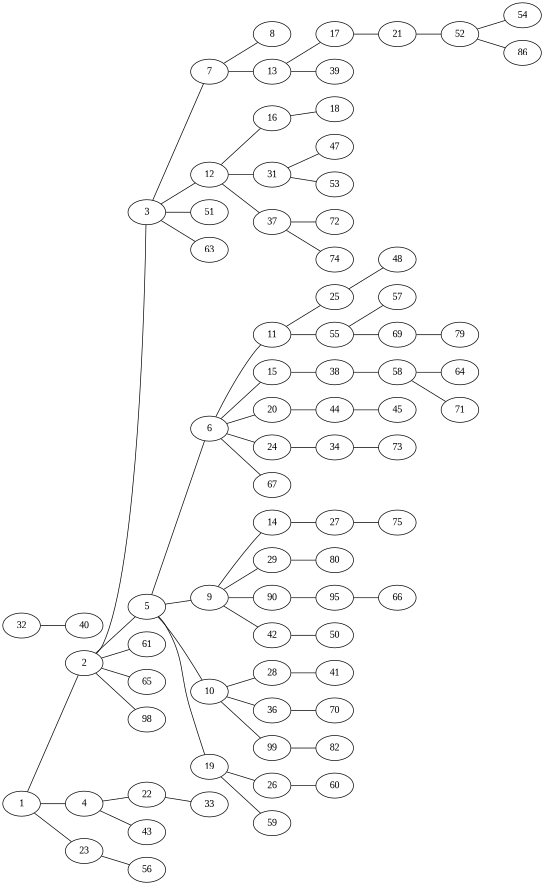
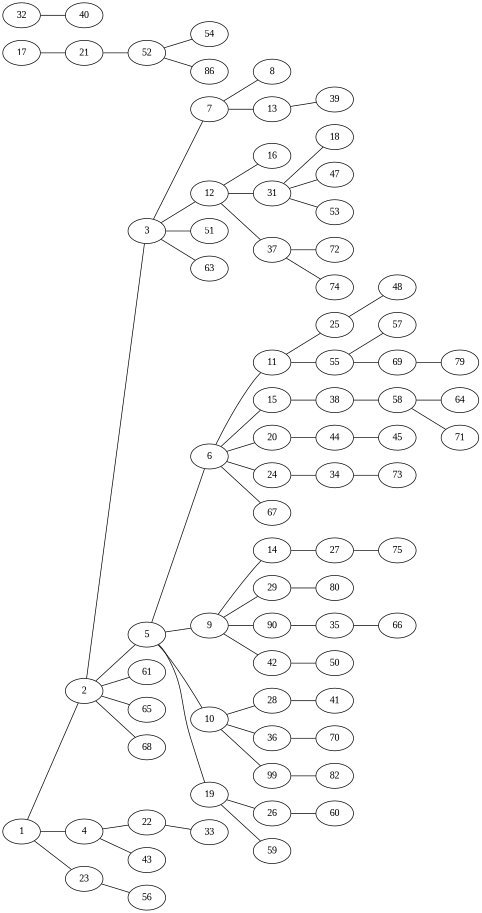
edge "17" -- "13": removed
edge "18" -- "16": now "18" -- "31"
node "95": label "95" -> "35"
node "98": label "98" -> "68"
